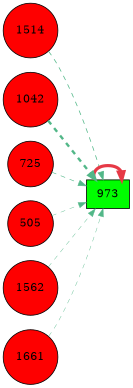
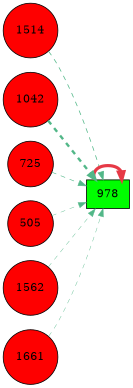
node "973": label "973" -> "978"
